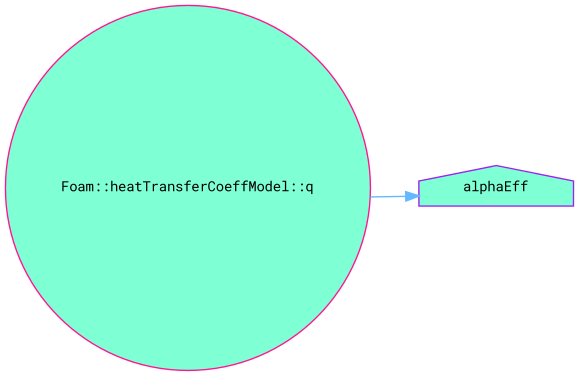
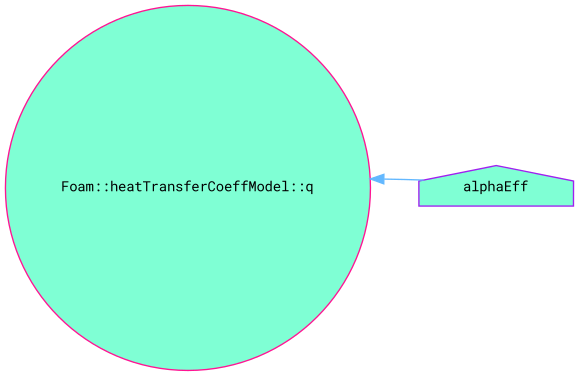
edge "Foam::heatTransferCoeffModel::q" -> "alphaEff": reversed
